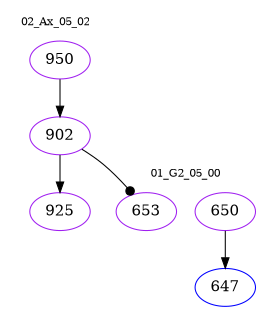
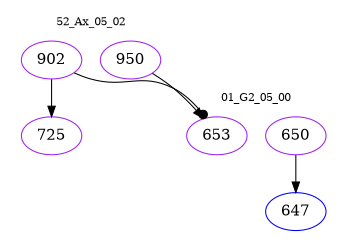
cluster "02_Ax_05_02": label "02_Ax_05_02" -> "52_Ax_05_02"
edge "950" -> "902": now "950" -> "653"
node "925": label "925" -> "725"
